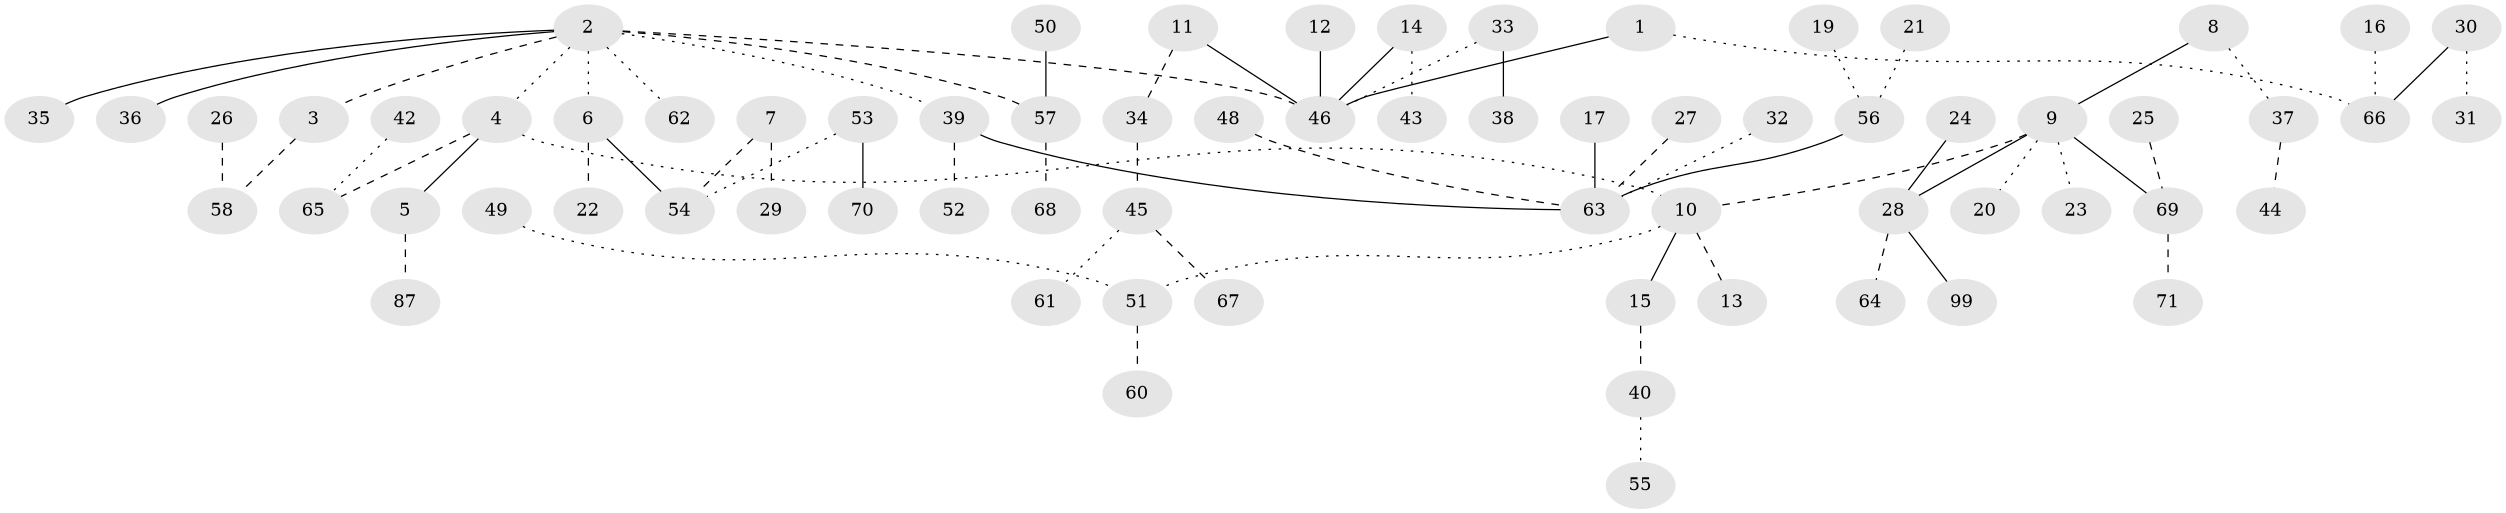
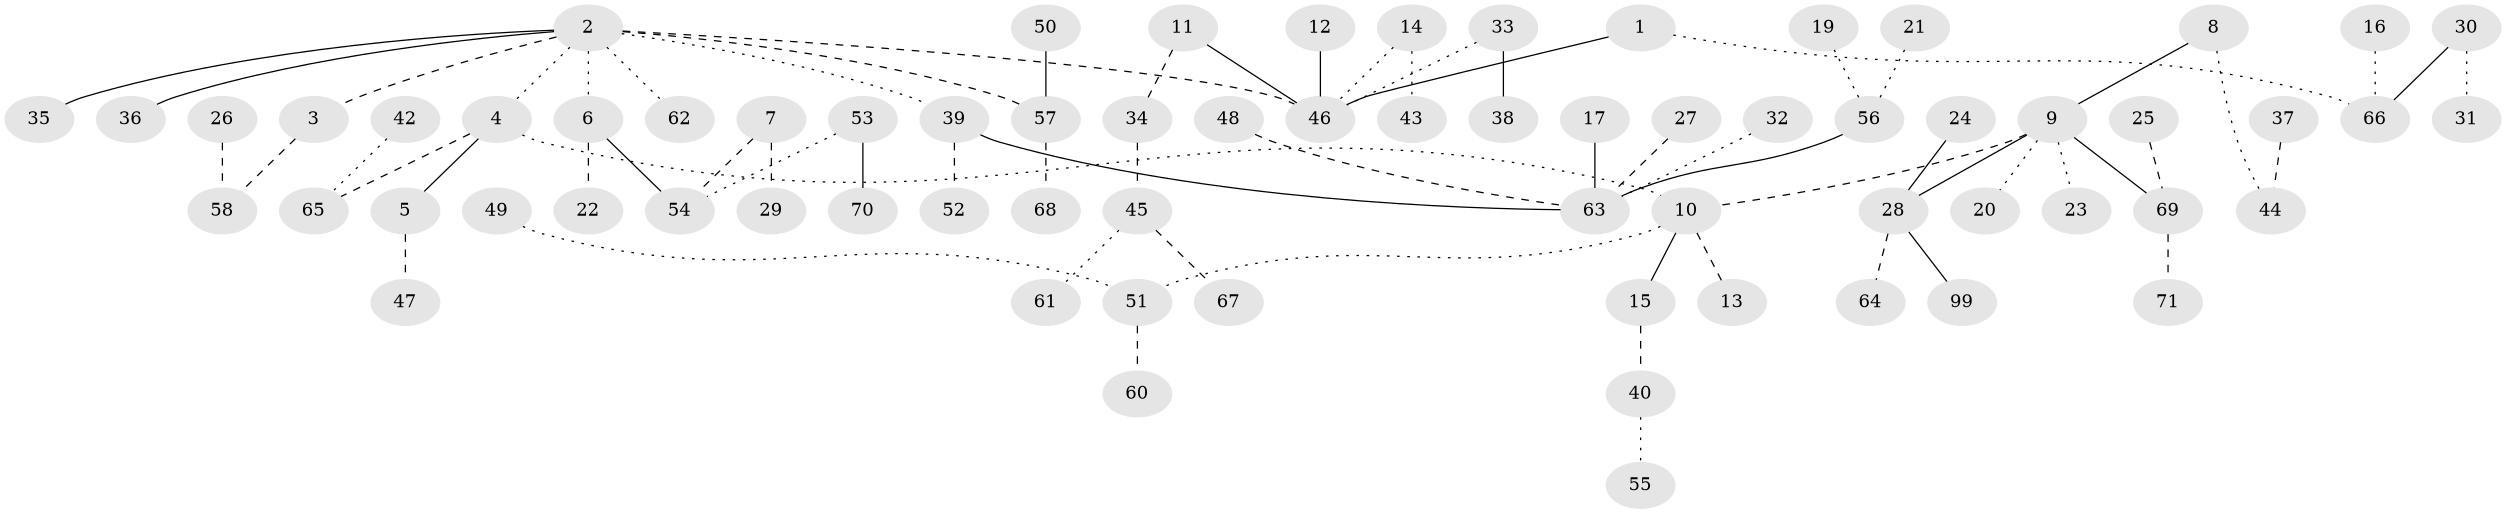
edge "8" -- "37": now "8" -- "44"
edge "14" -- "46": style solid -> dotted
node "87": label "87" -> "47"
